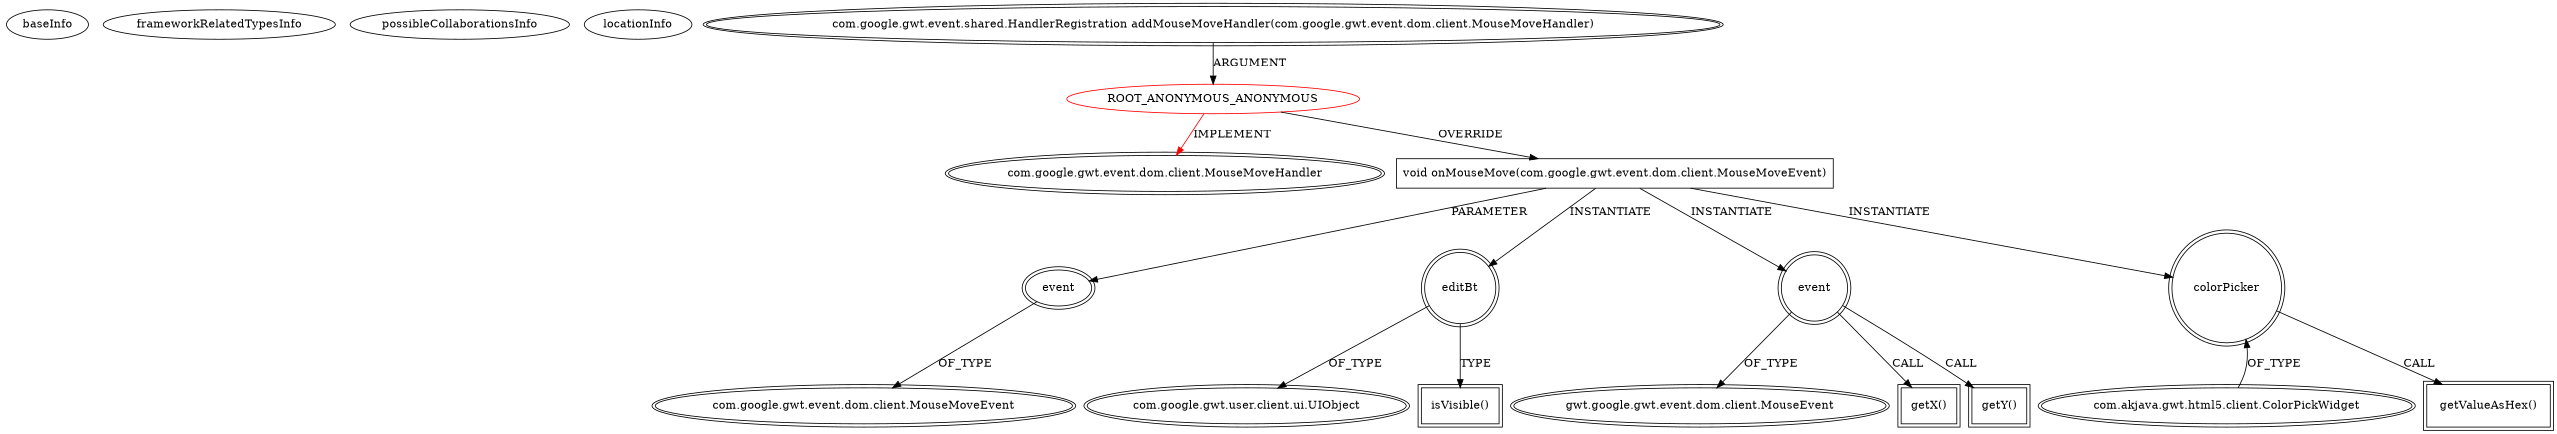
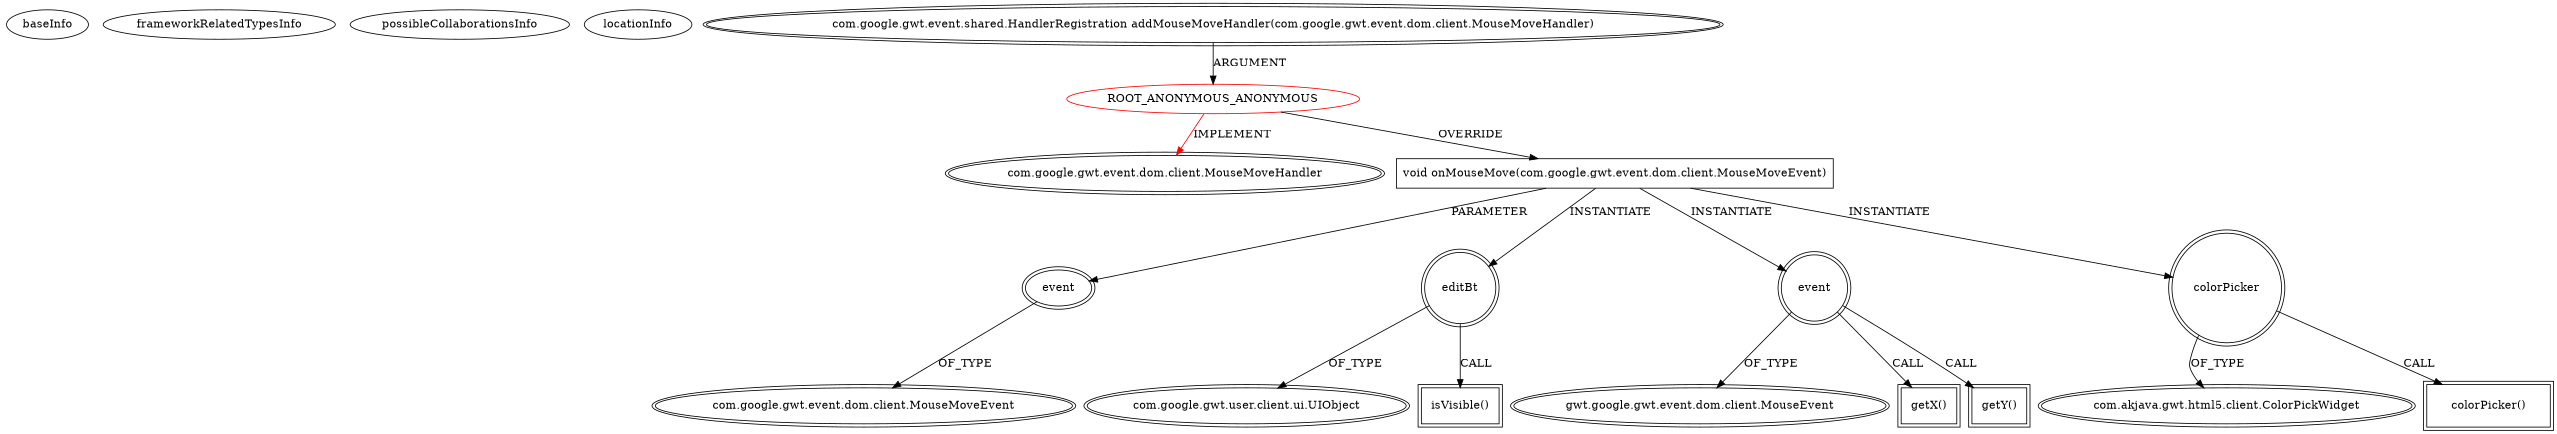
edge "editBt" -> "isVisible()": label "TYPE" -> "CALL"
edge "com.akjava.gwt.html5.client.ColorPickWidget" -> "colorPicker": reversed
node "getValueAsHex()": label "getValueAsHex()" -> "colorPicker()"
